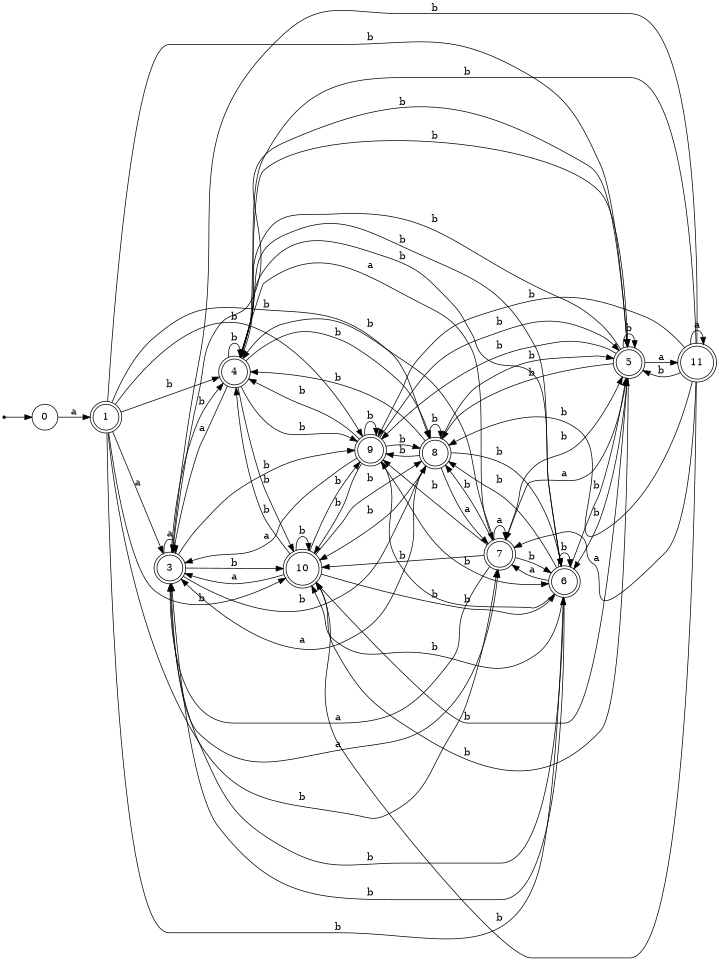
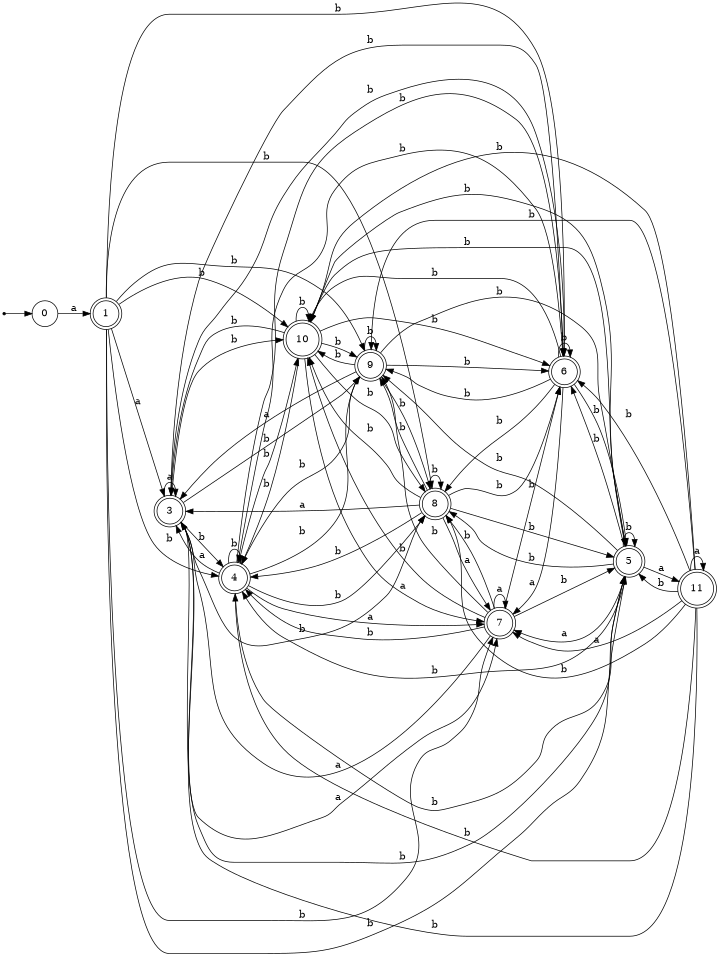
edge "11" -> "6": added, label "b"
edge "10" -> "7": added, label "a"
edge "10" -> "3": label "a" -> "b"
